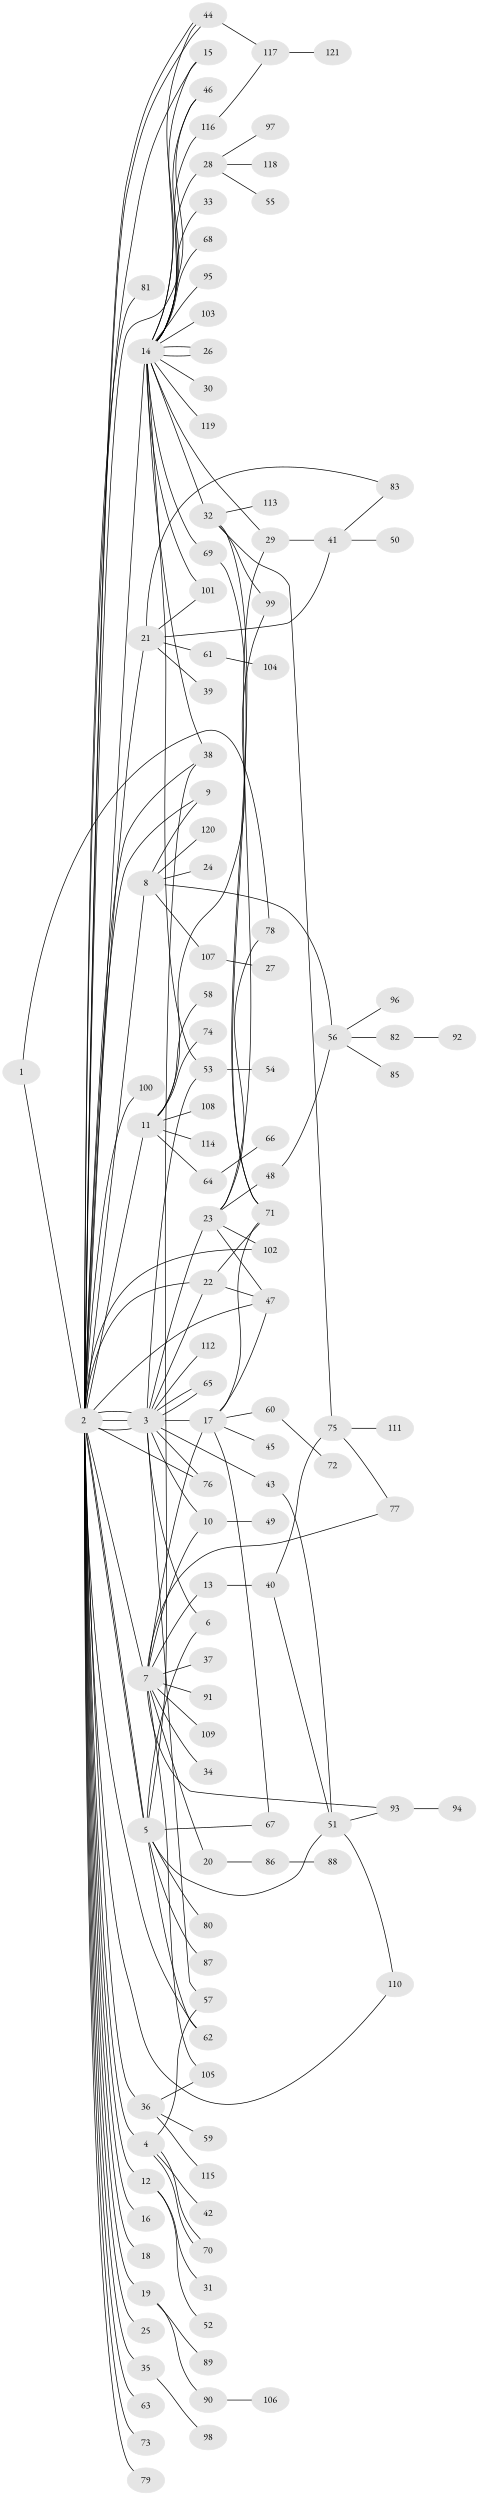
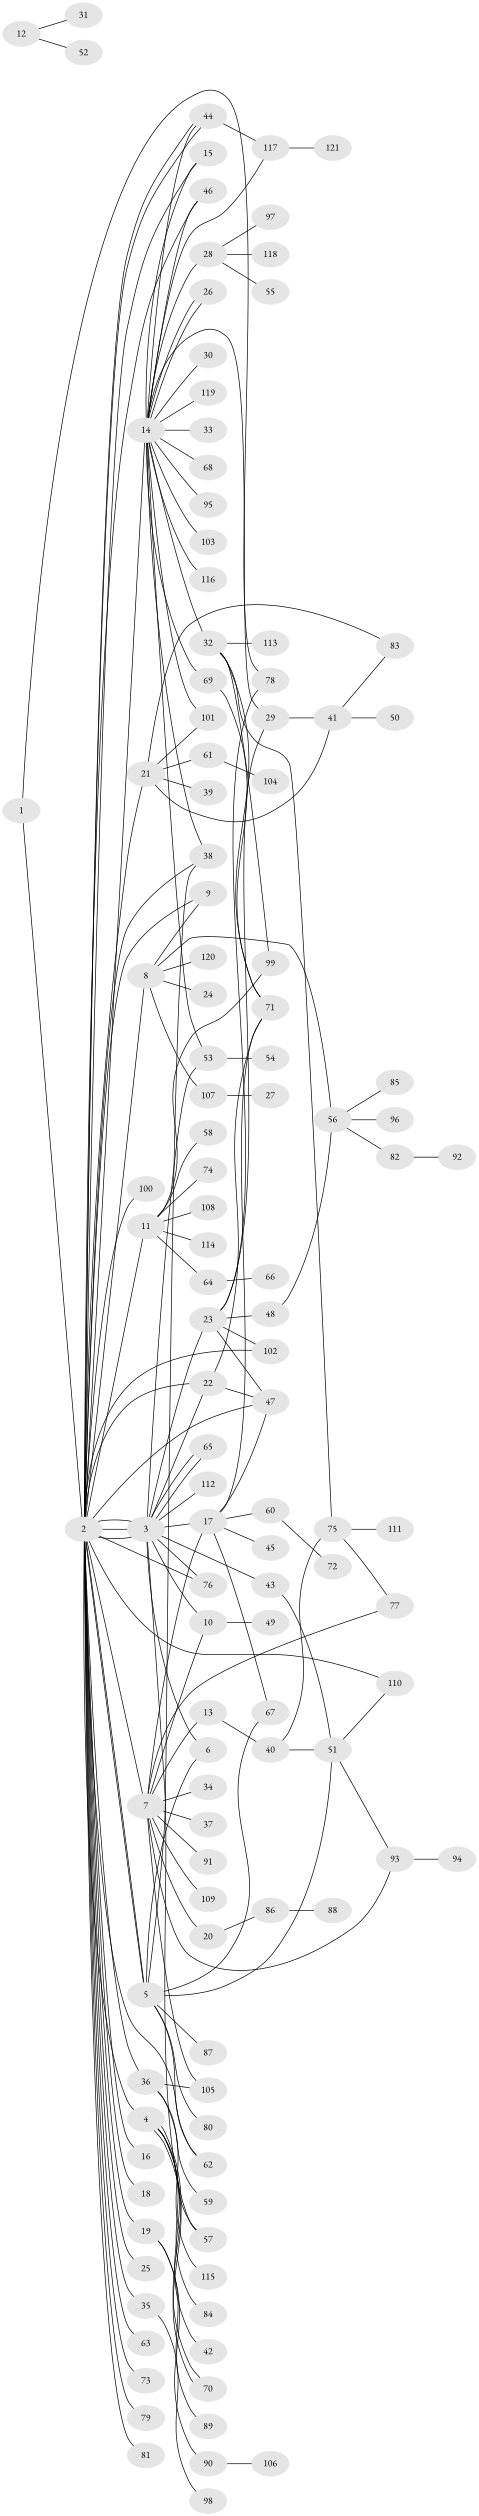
edge "117" -- "116": now "117" -- "14"
edge "2" -- "12": removed
node "84": added
